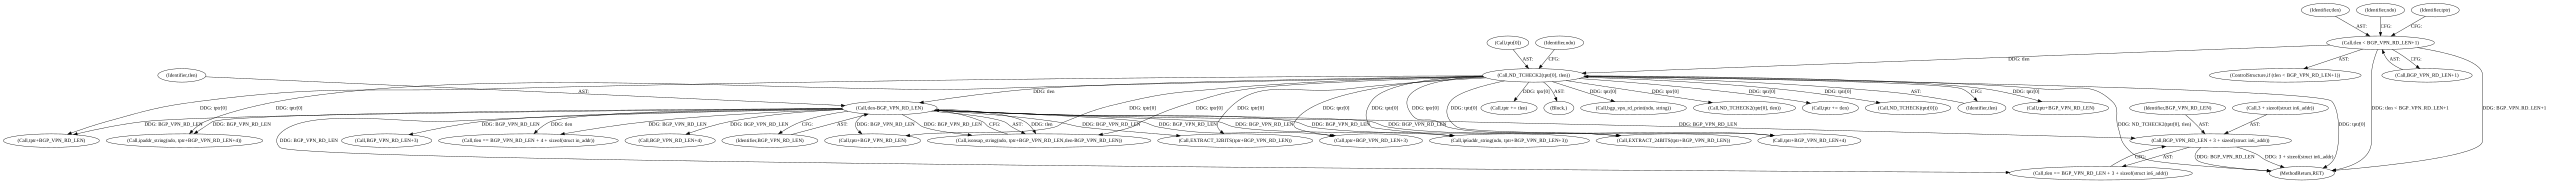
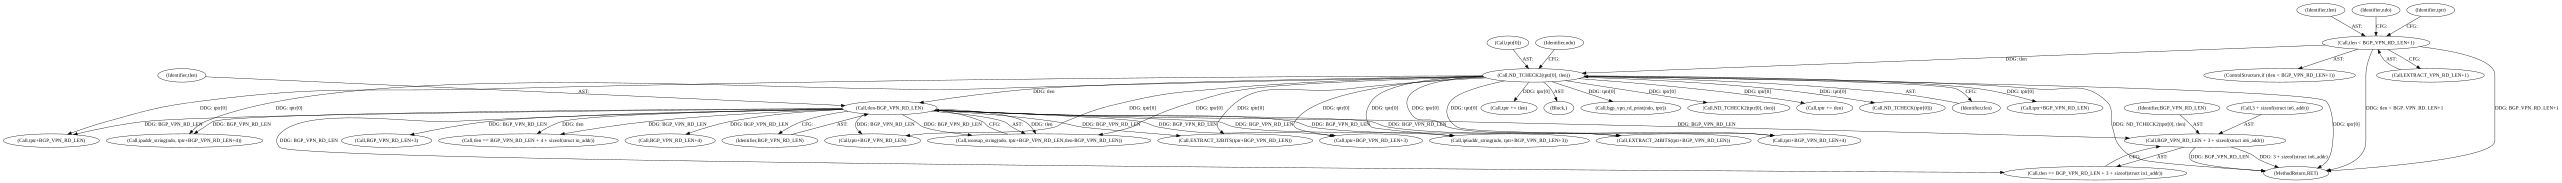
node "(Call,BGP_VPN_RD_LEN+1)": label "(Call,BGP_VPN_RD_LEN+1)" -> "(Call,EXTRACT_VPN_RD_LEN+1)"
node "(Call,bgp_vpn_rd_print(ndo, string))": label "(Call,bgp_vpn_rd_print(ndo, string))" -> "(Call,bgp_vpn_rd_print(ndo, tptr))"
node "(Call,tlen == BGP_VPN_RD_LEN + 3 + sizeof(struct in6_addr))": label "(Call,tlen == BGP_VPN_RD_LEN + 3 + sizeof(struct in6_addr))" -> "(Call,tlen == BGP_VPN_RD_LEN + 3 + sizeof(struct in1_addr))"
